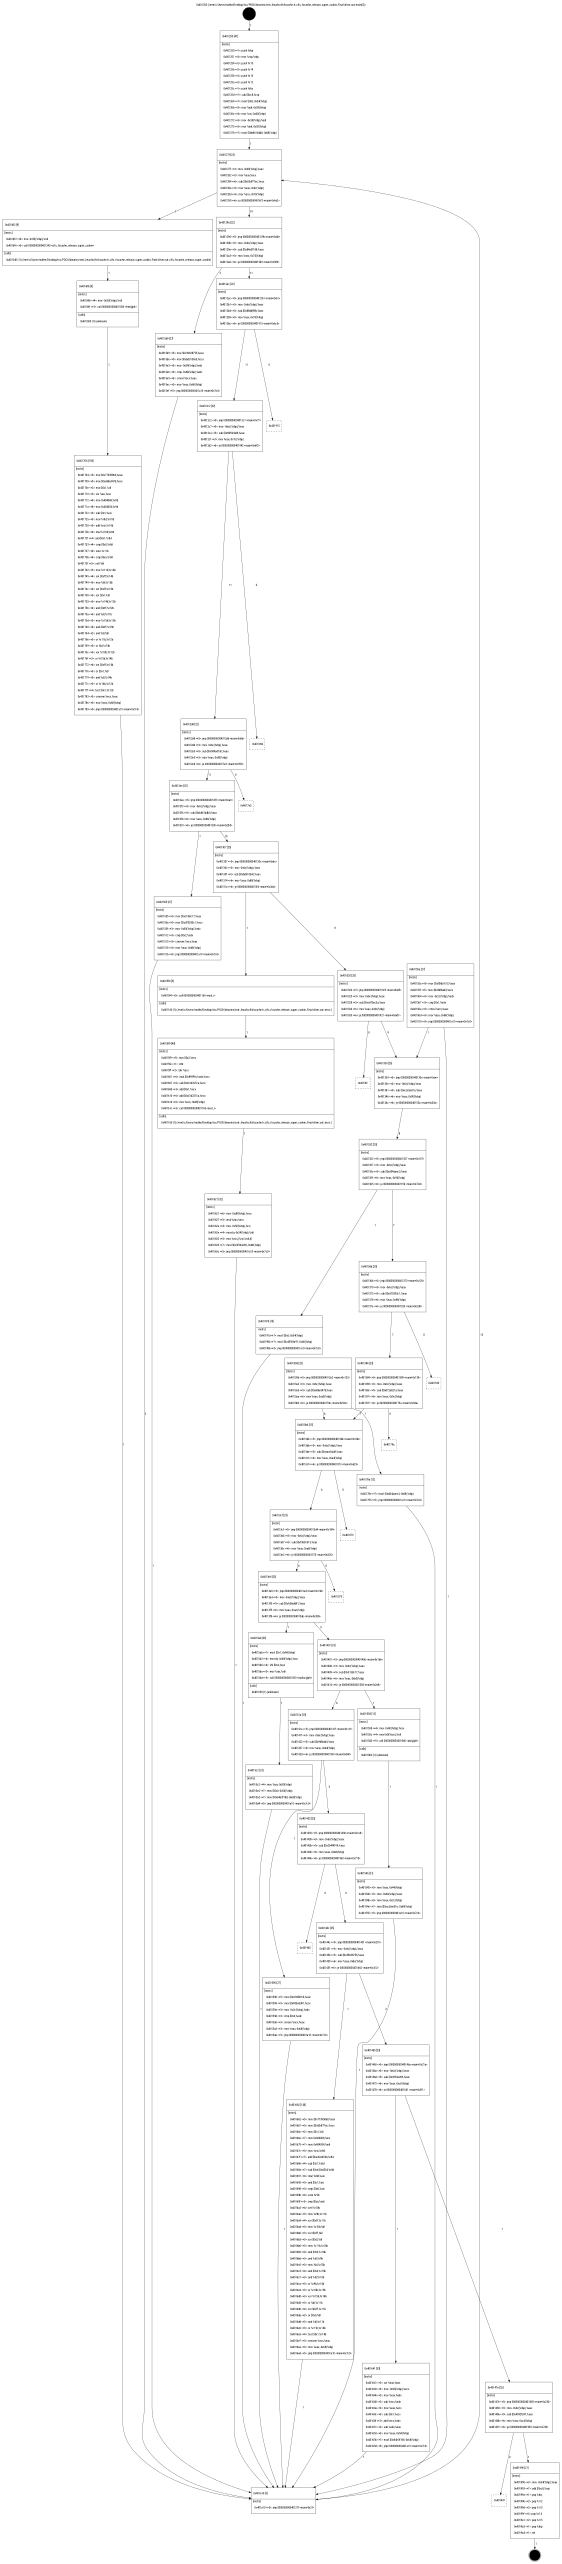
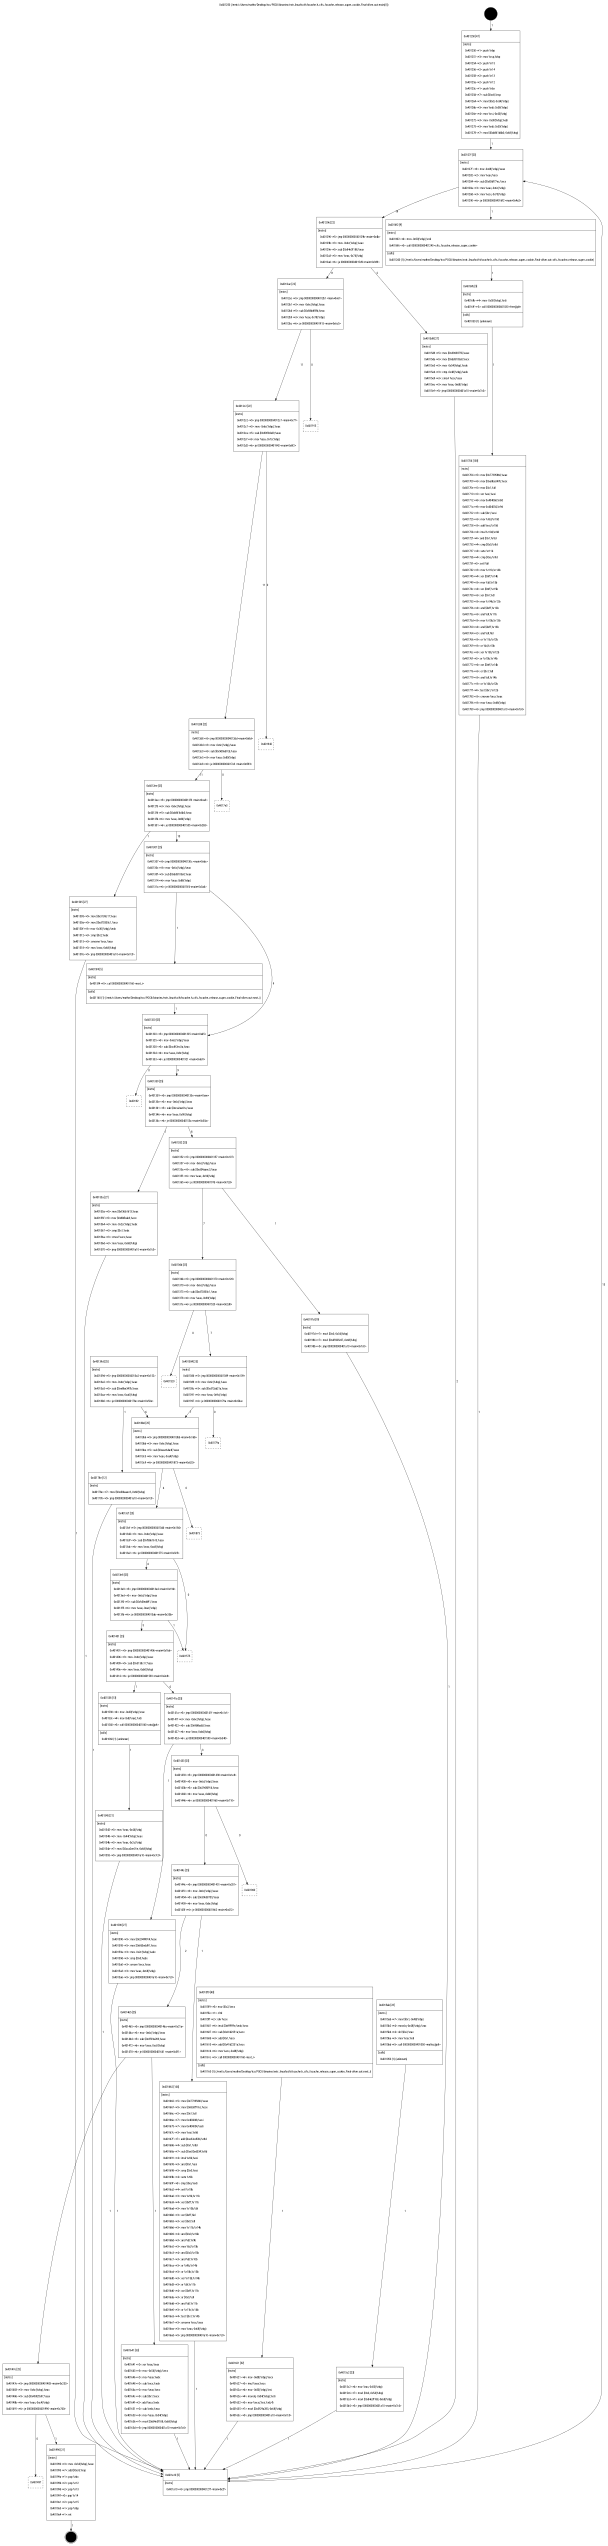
edge "0x4015f4 [5]" -> "0x4015f9 [40]": now "0x4015f4 [5]" -> "0x401320 [25]"
edge "0x40155a [27]" -> "0x401339 [25]": reversed
edge "0x4013e8 [25]" -> "0x4015ab [23]": now "0x4013e8 [25]" -> "0x401575"
